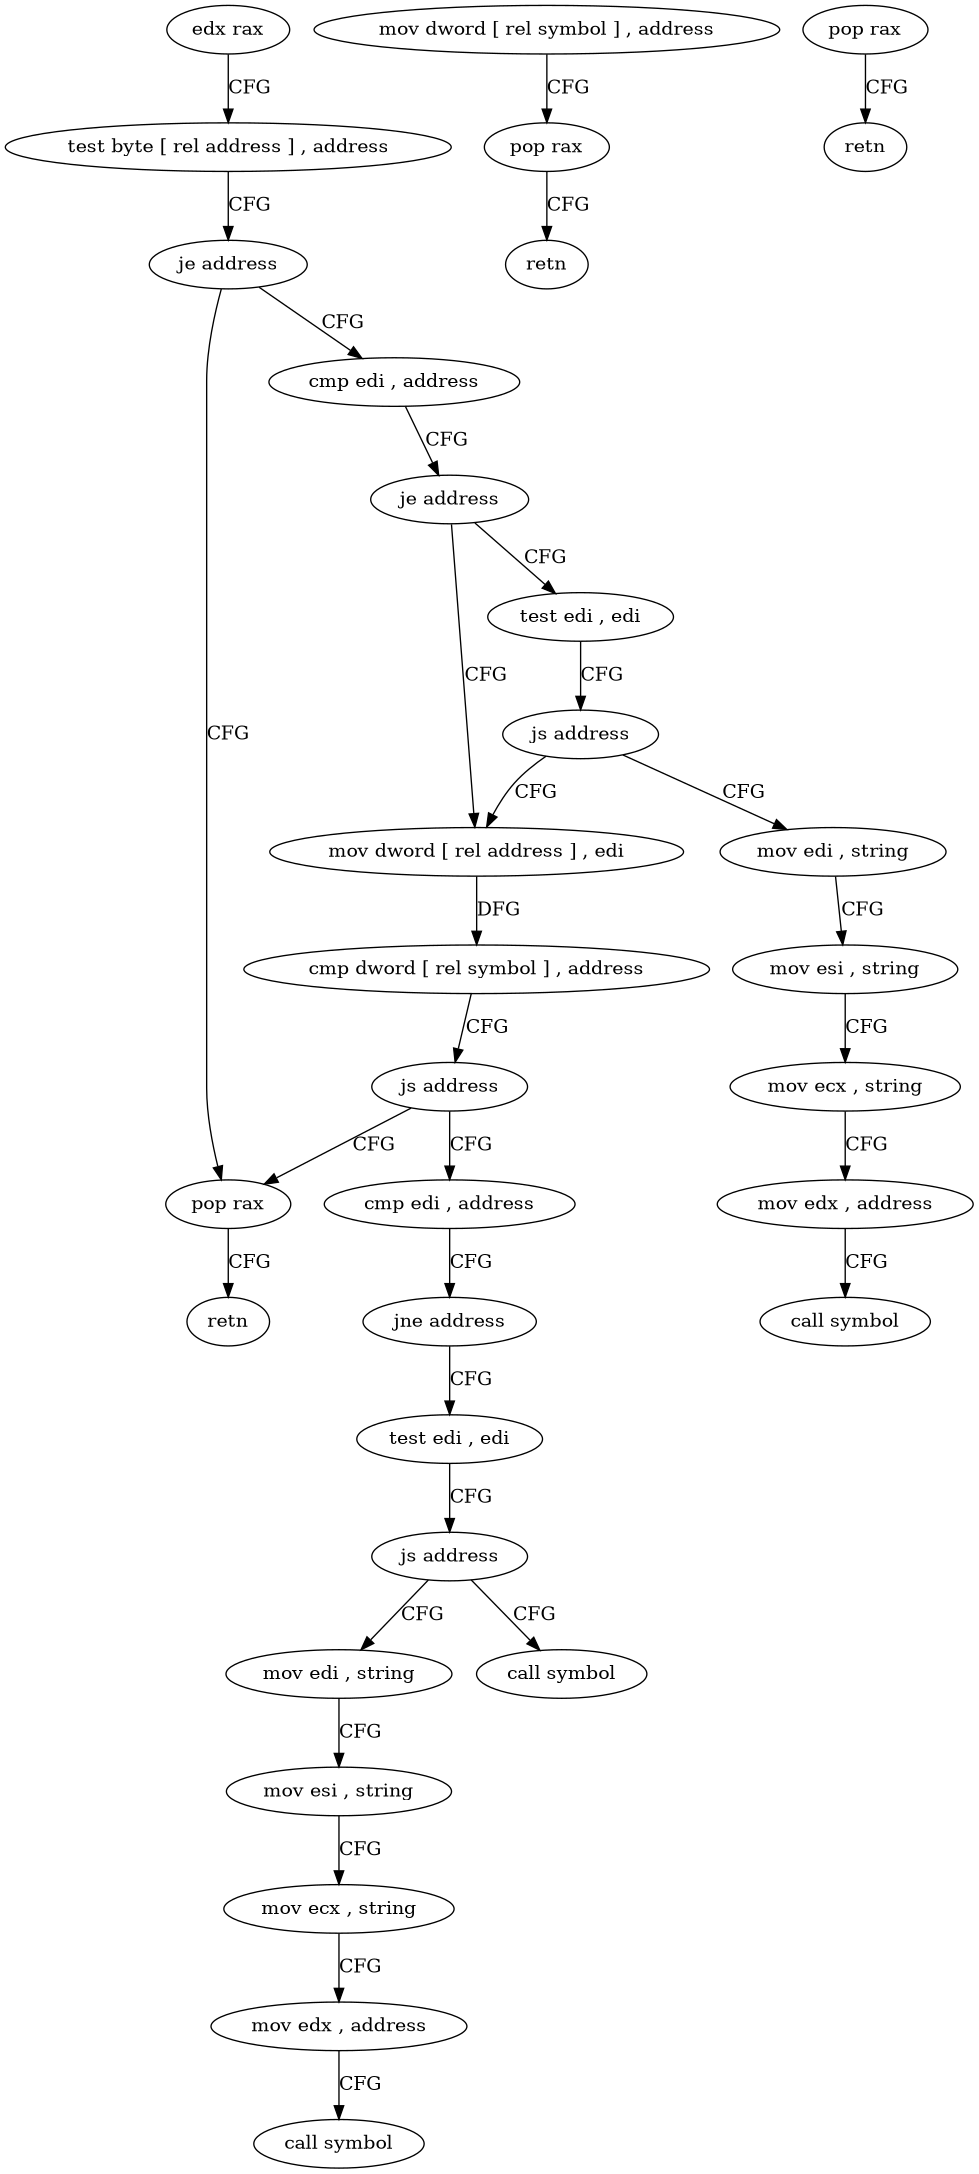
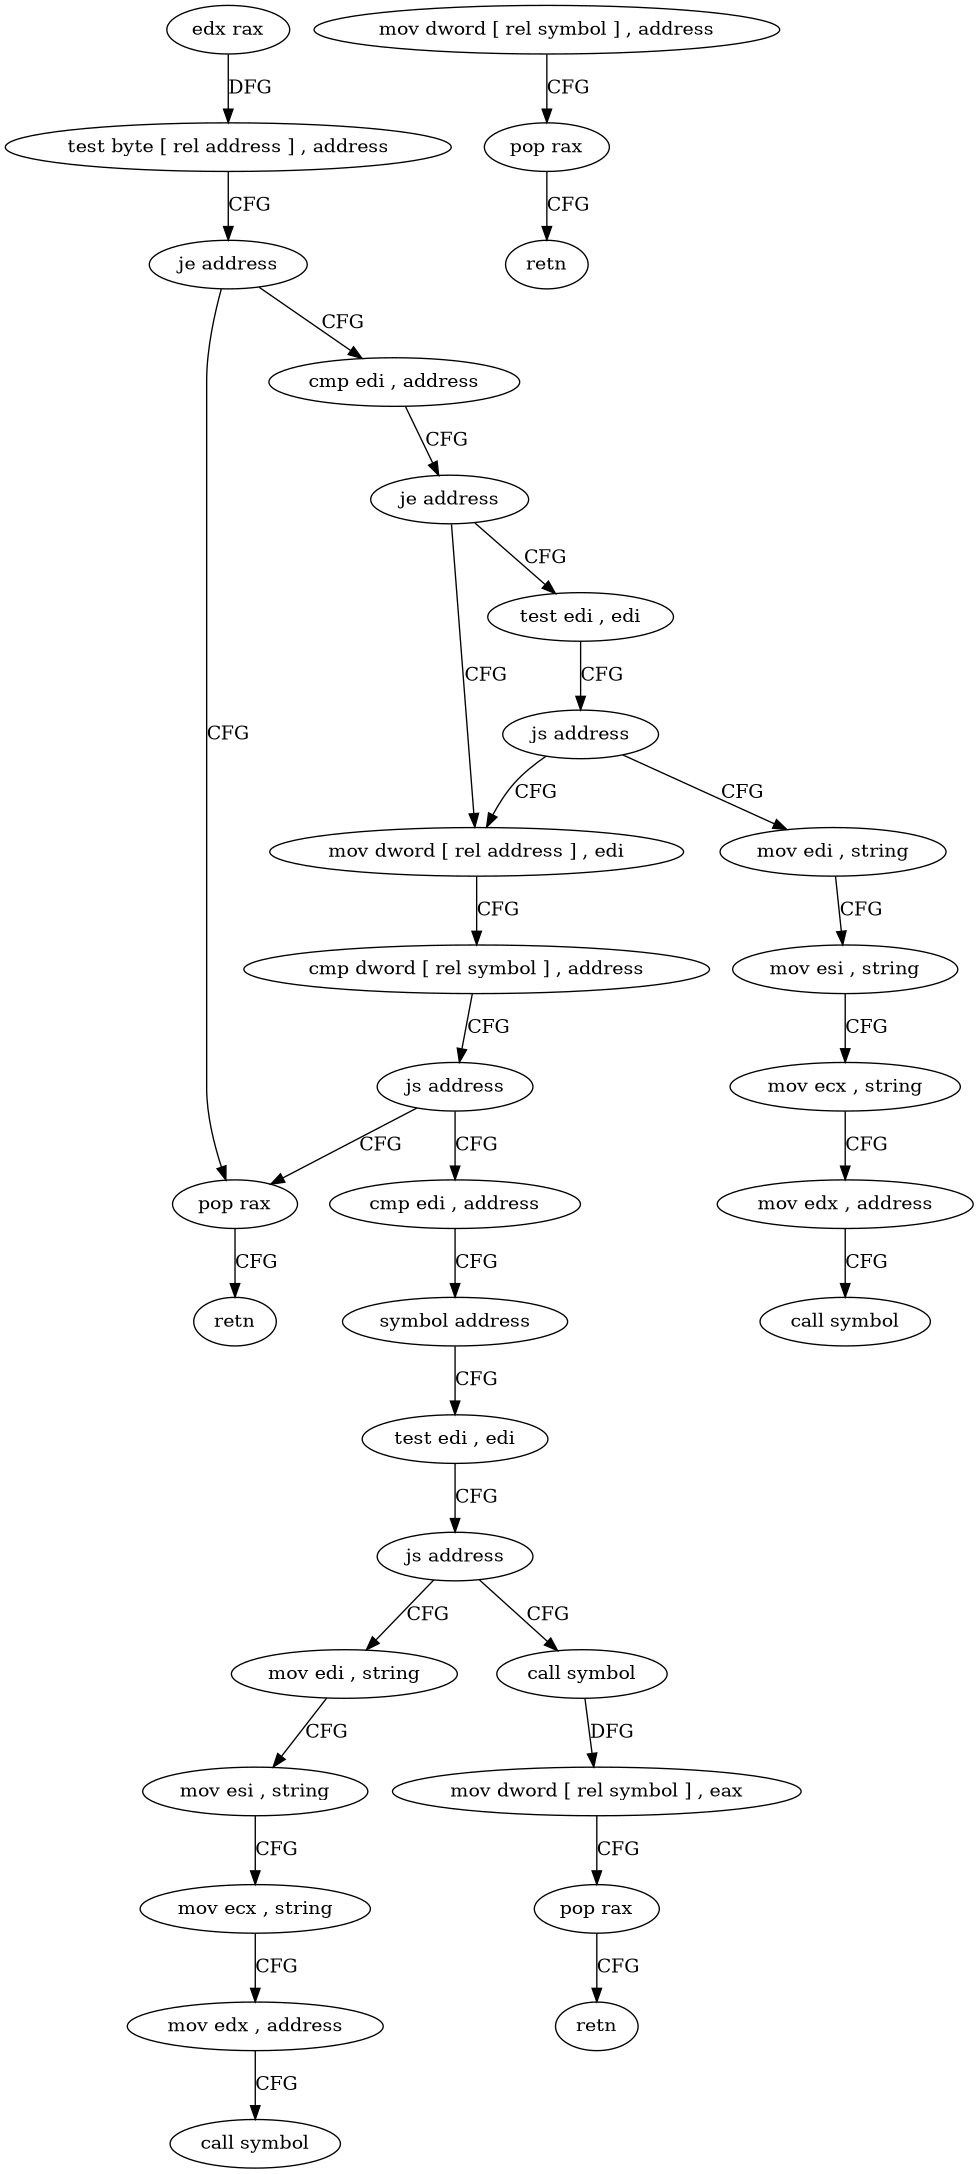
edge "edx rax" -> "test byte [ rel address ] , address": label "CFG" -> "DFG"
edge "mov dword [ rel address ] , edi" -> "cmp dword [ rel symbol ] , address": label "DFG" -> "CFG"
node "jne address": label "jne address" -> "symbol address"
node "mov dword [ rel symbol ] , eax": added
